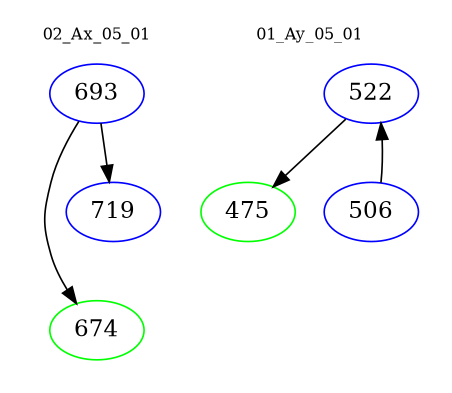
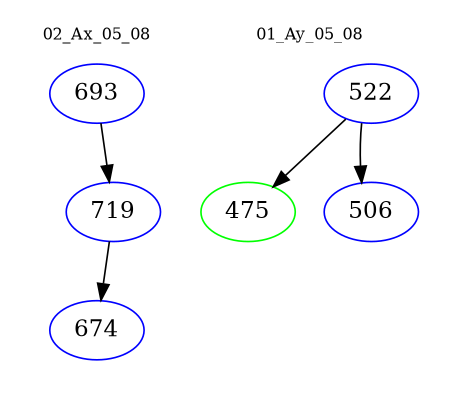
cluster "02_Ax_05_01": label "02_Ax_05_01" -> "02_Ax_05_08"
cluster "01_Ay_05_01": label "01_Ay_05_01" -> "01_Ay_05_08"
edge "506" -> "522": reversed
edge "693" -> "674": now "719" -> "674"
node "674": color green -> blue
